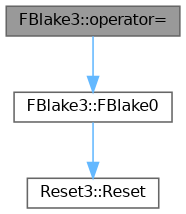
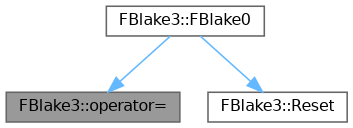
edge "FBlake3::operator=" -> "FBlake3::FBlake0": reversed
node "Reset3::Reset": label "Reset3::Reset" -> "FBlake3::Reset"
